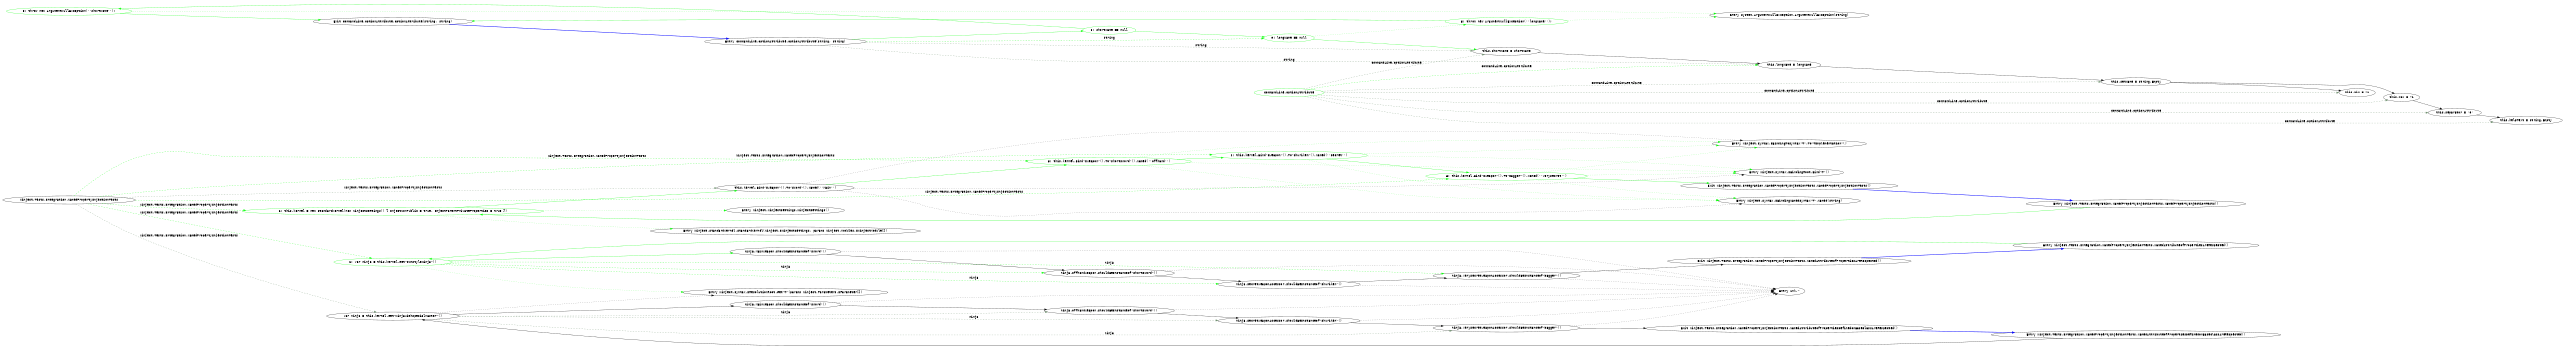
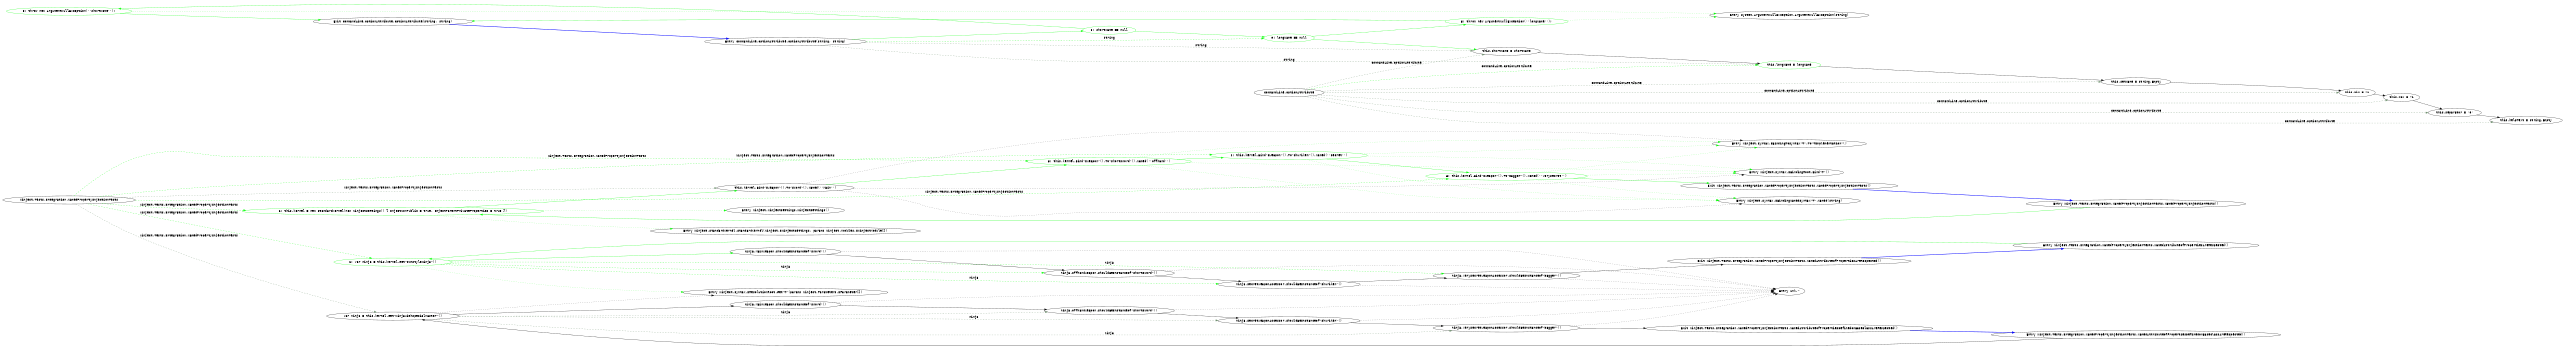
edge "0: longName == null" -> "5: throw new ArgumentNullException(''longName'');": style dotted -> solid
node "this.longName = longName": color black -> green
edge "this.setName = string.Empty" -> "this.max = -1": now "this.min = -1" -> "this.max = -1"
node "CommandLine.OptionAttribute": color green -> black
